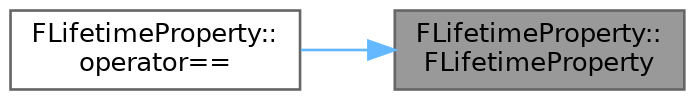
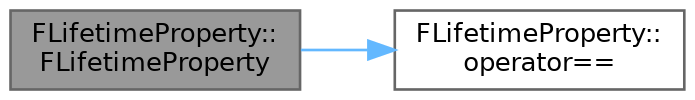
edge "FLifetimeProperty:: operator==" -> "FLifetimeProperty:: FLifetimeProperty": reversed
